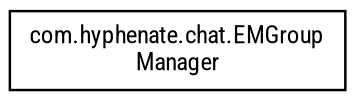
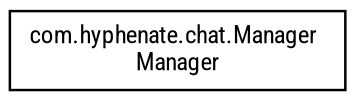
node "com.hyphenate.chat.EMGroup Manager": label "com.hyphenate.chat.EMGroup Manager" -> "com.hyphenate.chat.Manager Manager"
